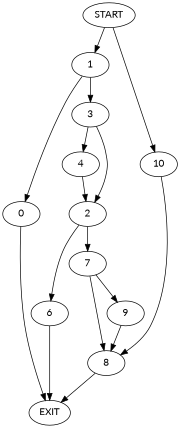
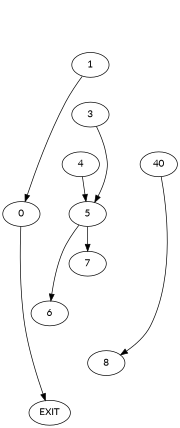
node "START": removed
edge "1" -> "3": removed
edge "3" -> "4": removed
node "10": label "10" -> "40"
node "2": label "2" -> "5"
edge "7" -> "8": removed
node "9": removed
edge "6" -> "EXIT": removed
edge "8" -> "EXIT": removed
